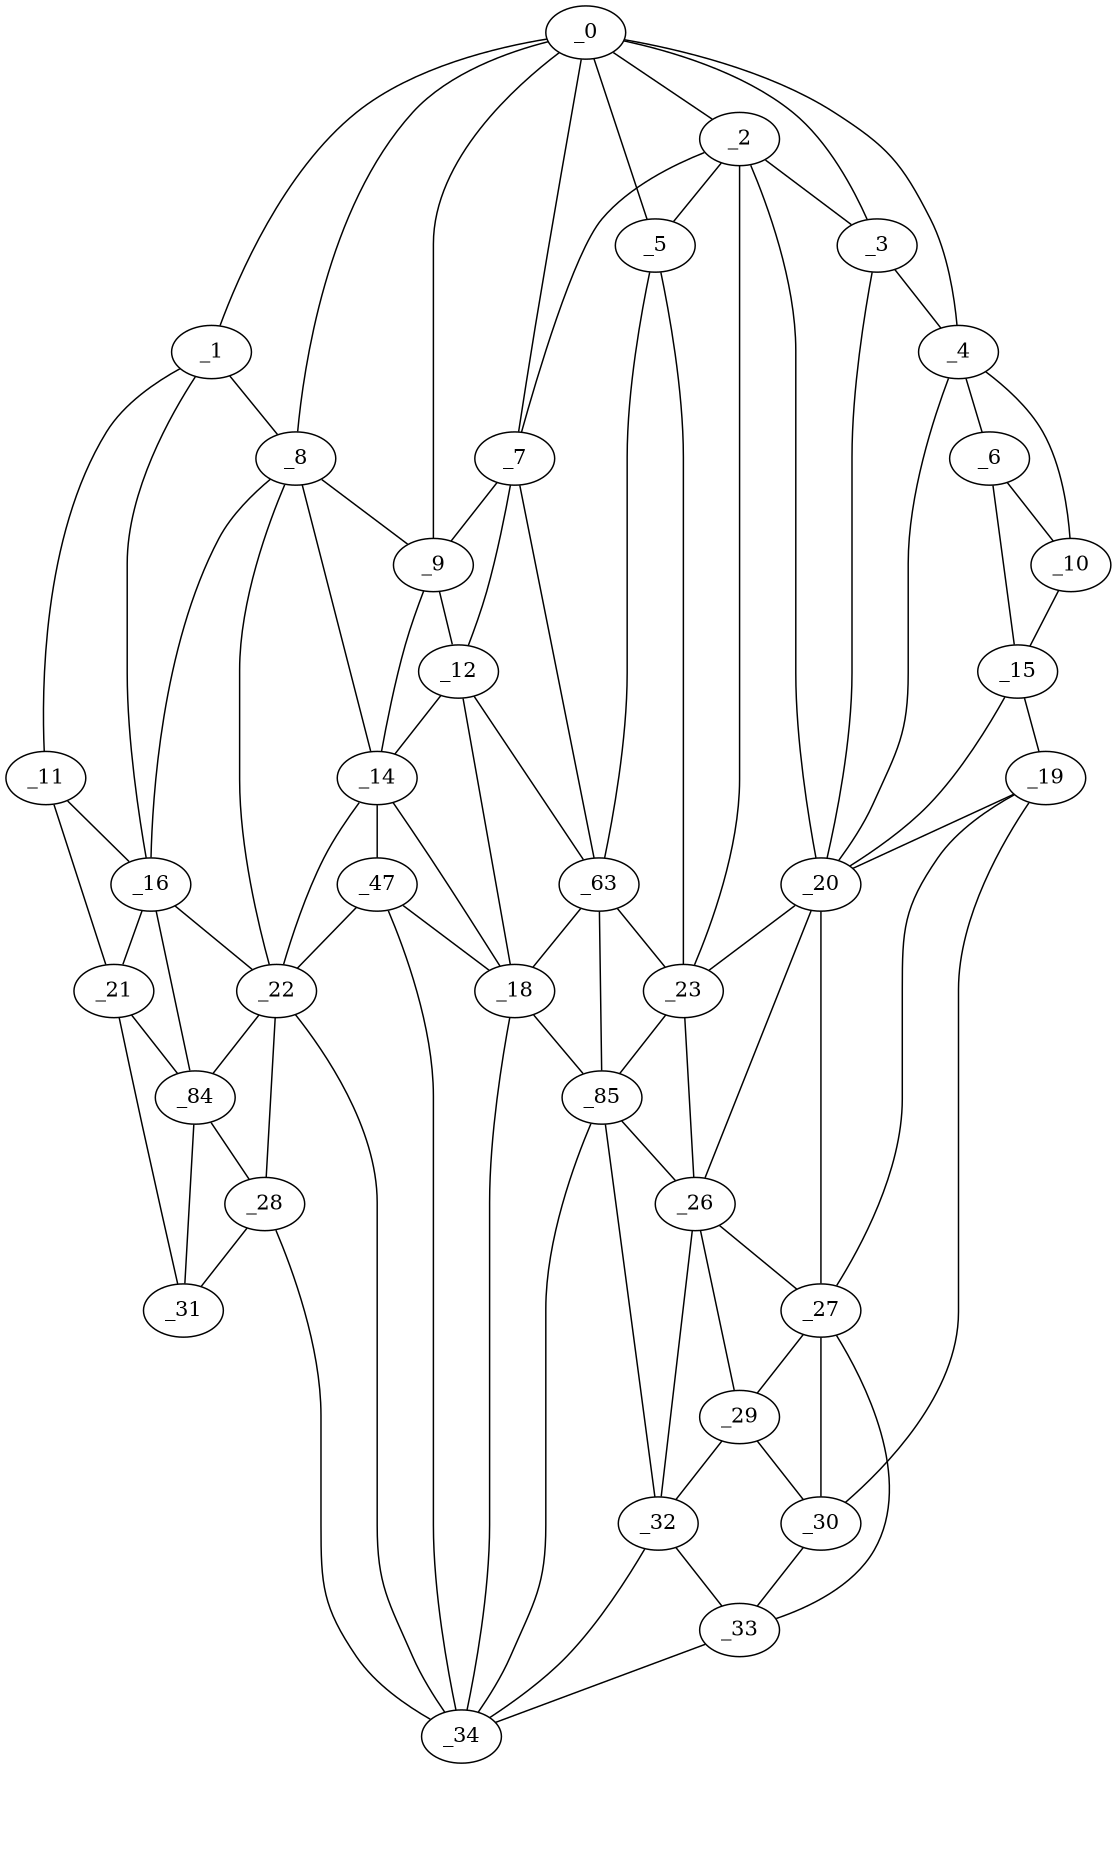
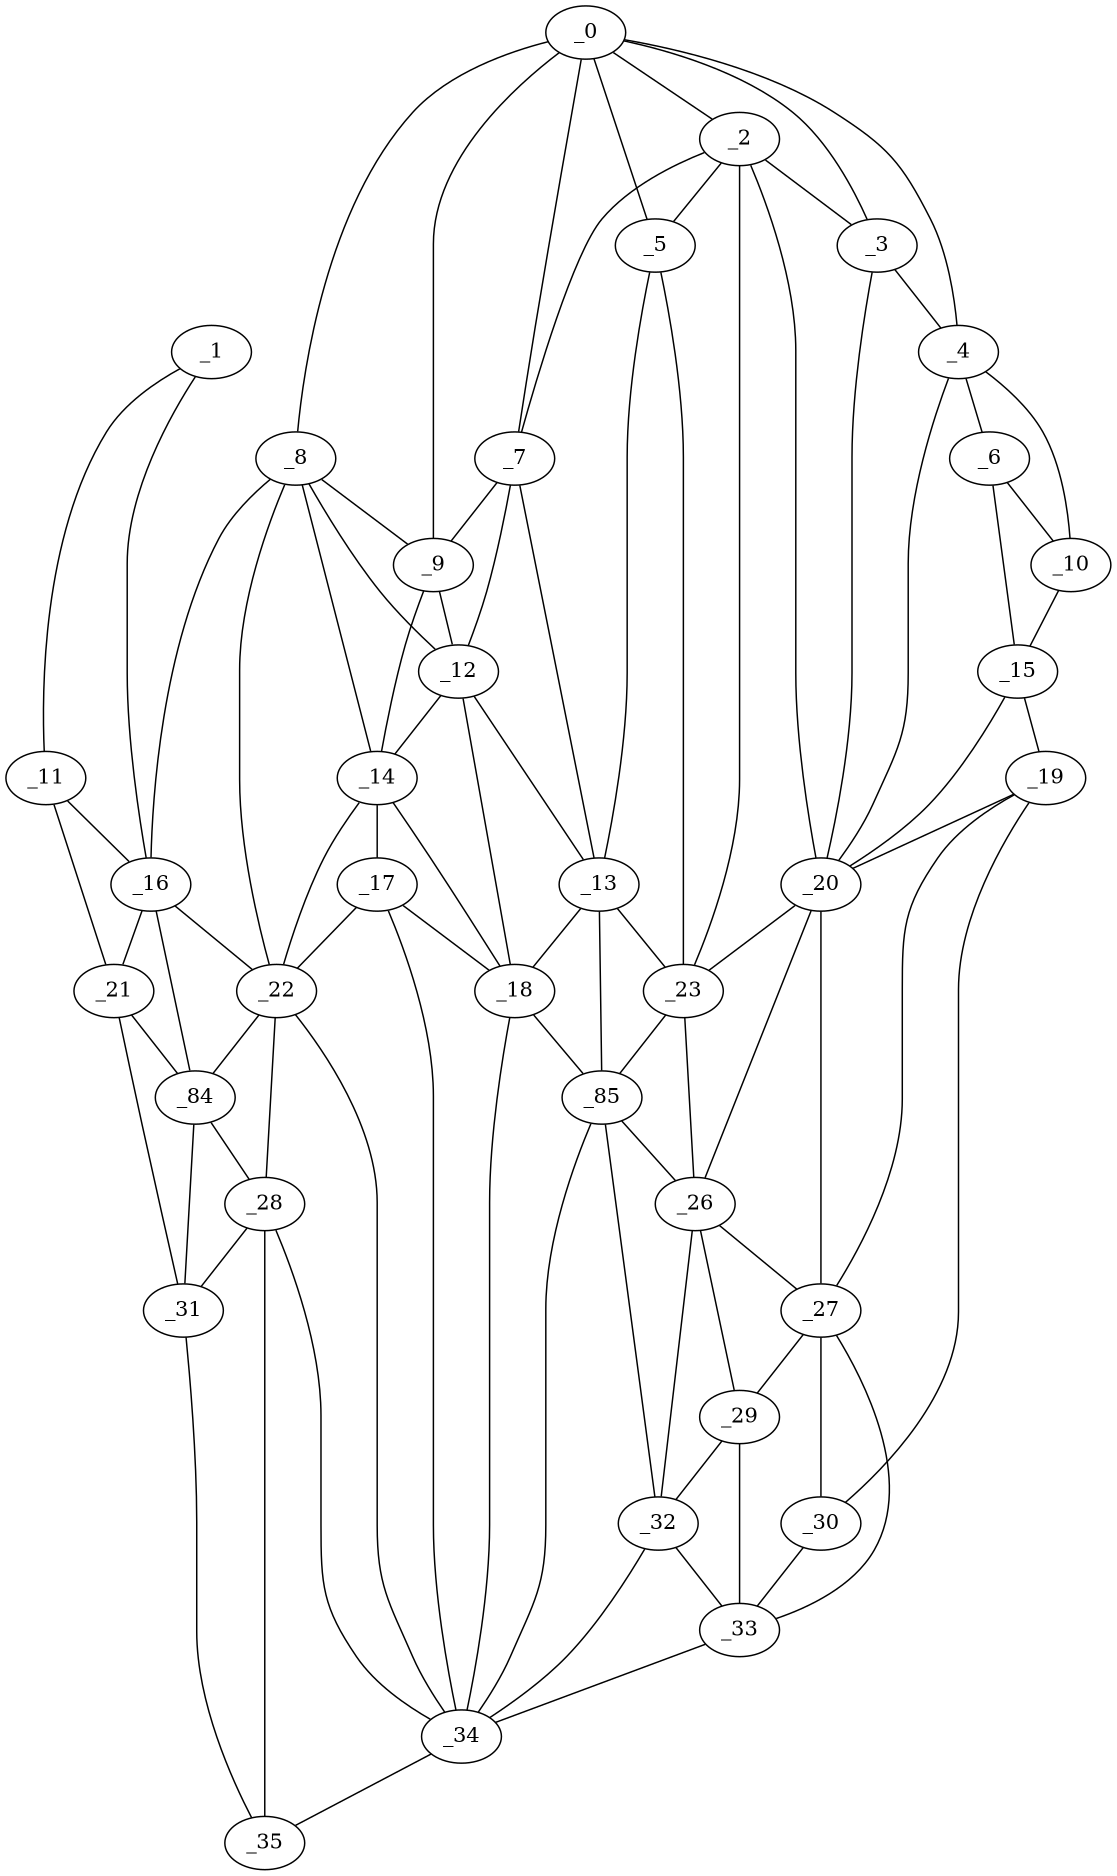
edge "_0" -- "_1": removed
edge "_1" -- "_8": now "_12" -- "_8"
node "_47": label "_47" -> "_17"
node "_63": label "_63" -> "_13"
edge "_29" -- "_30": now "_29" -- "_33"
node "_35": added
